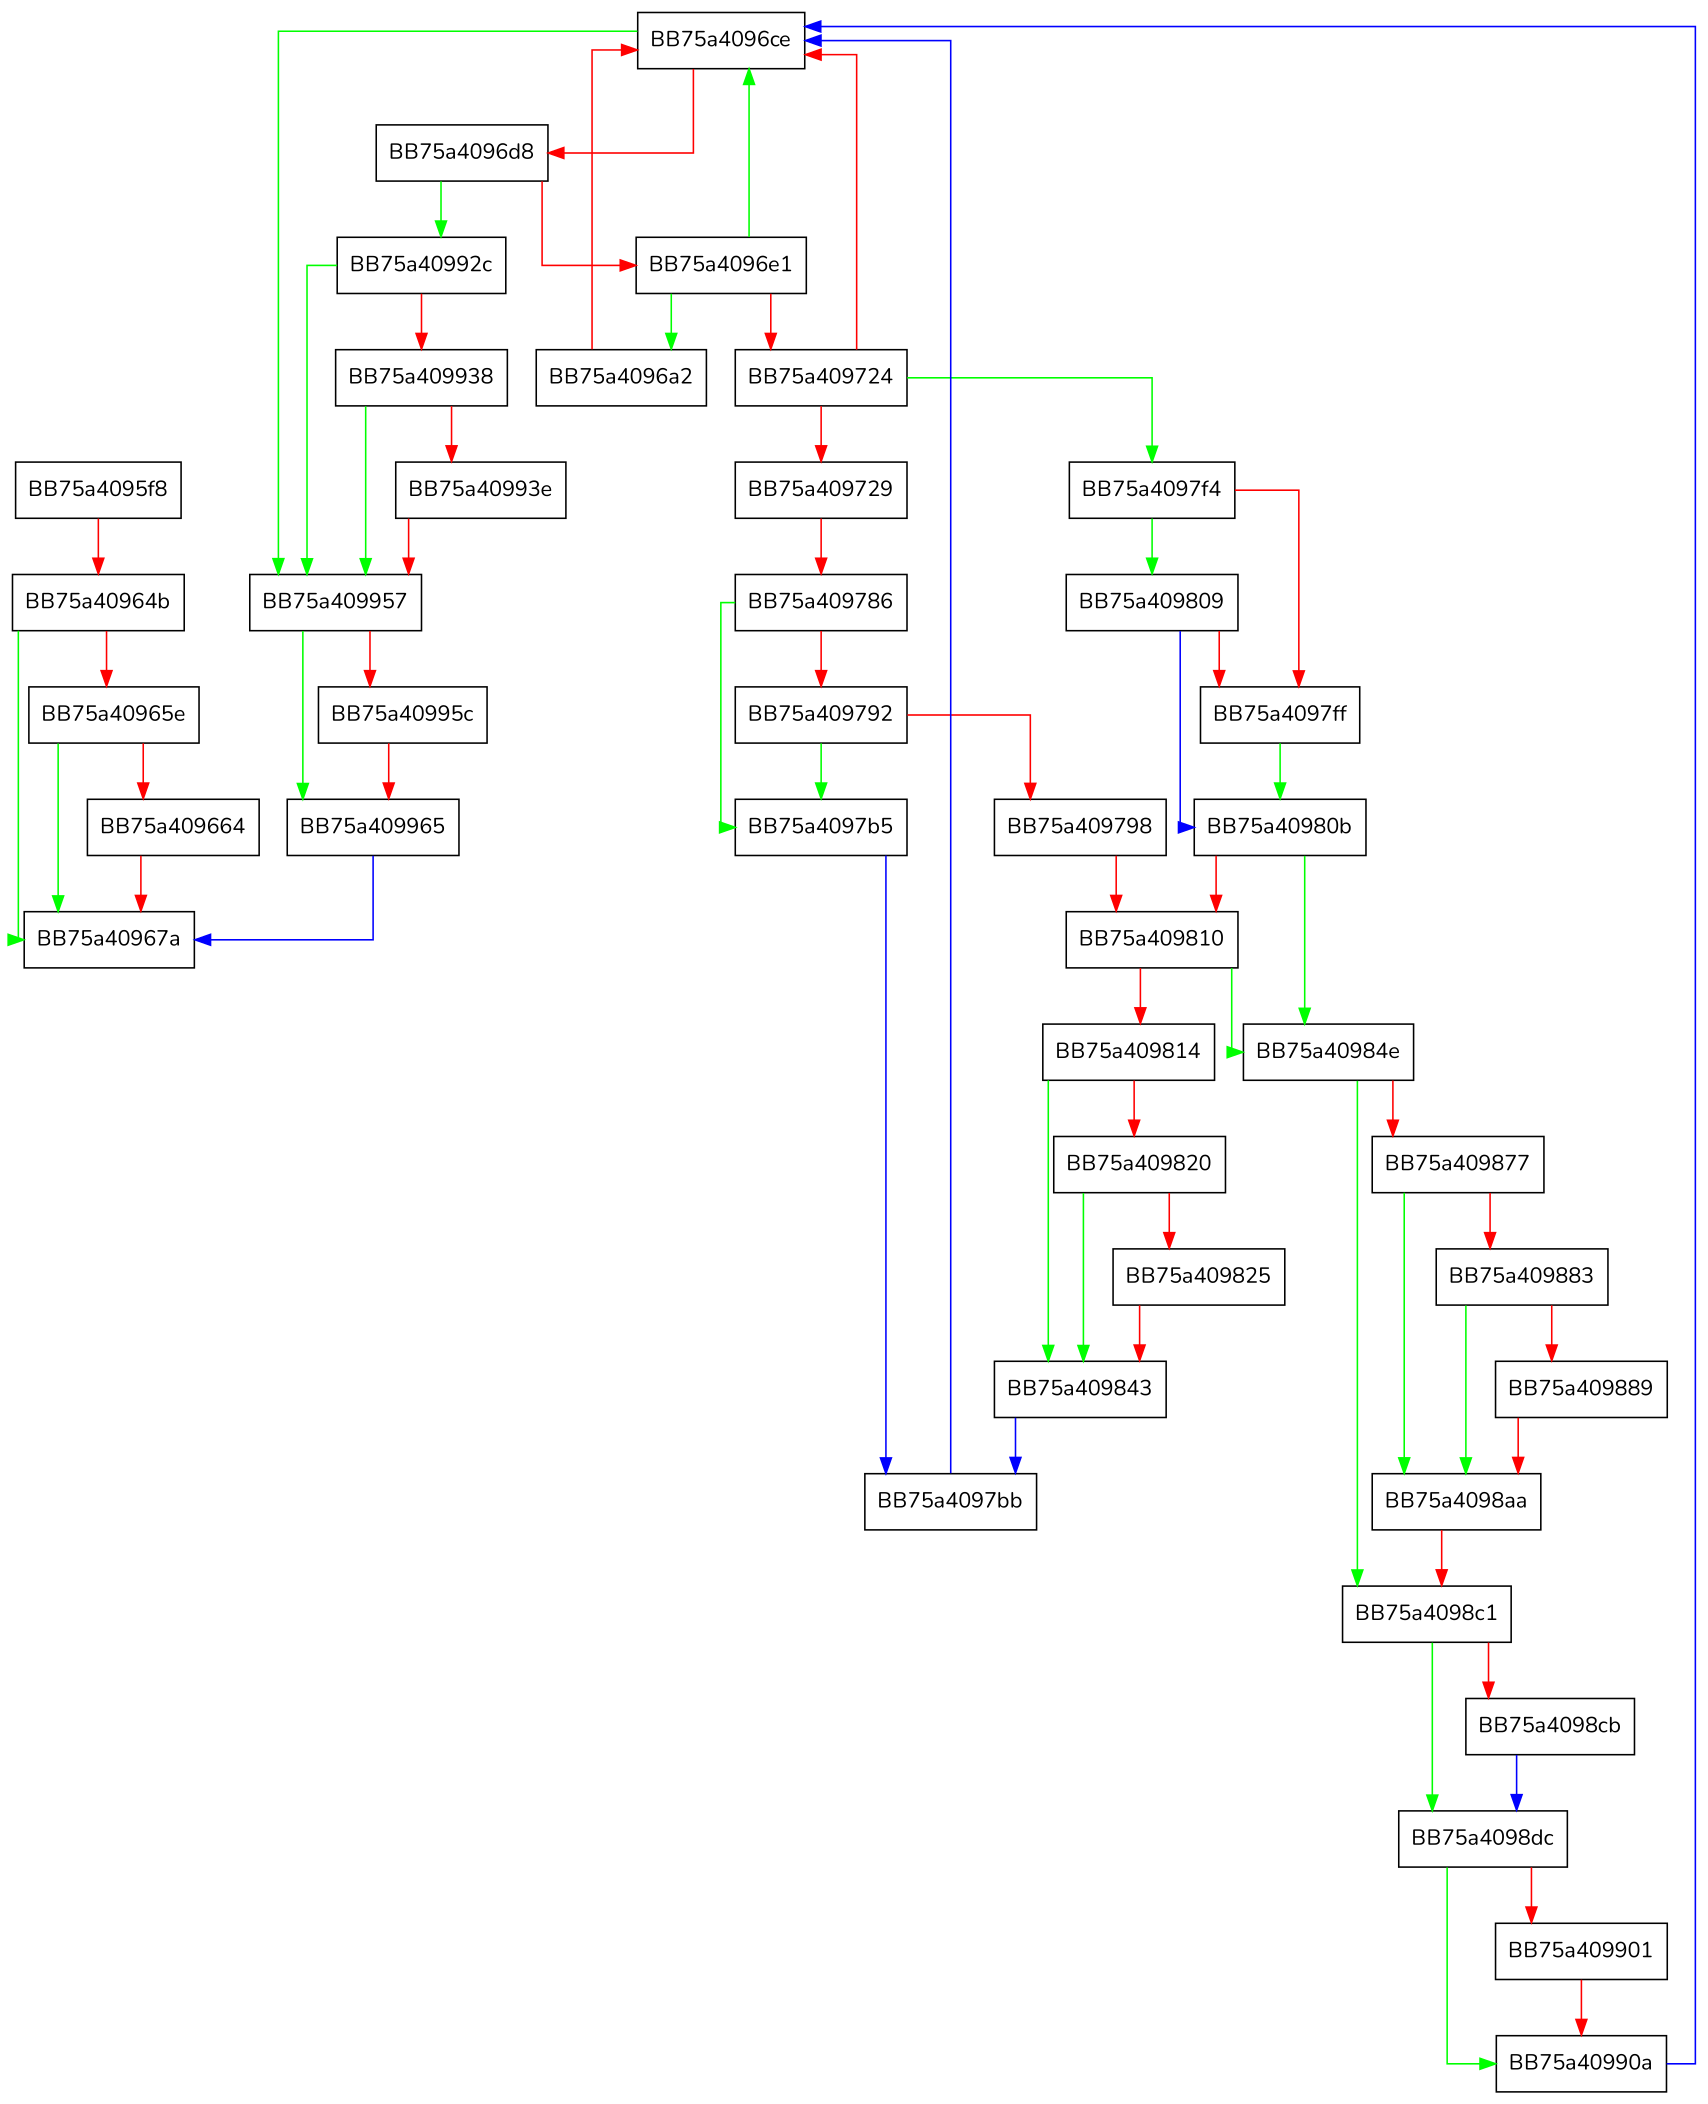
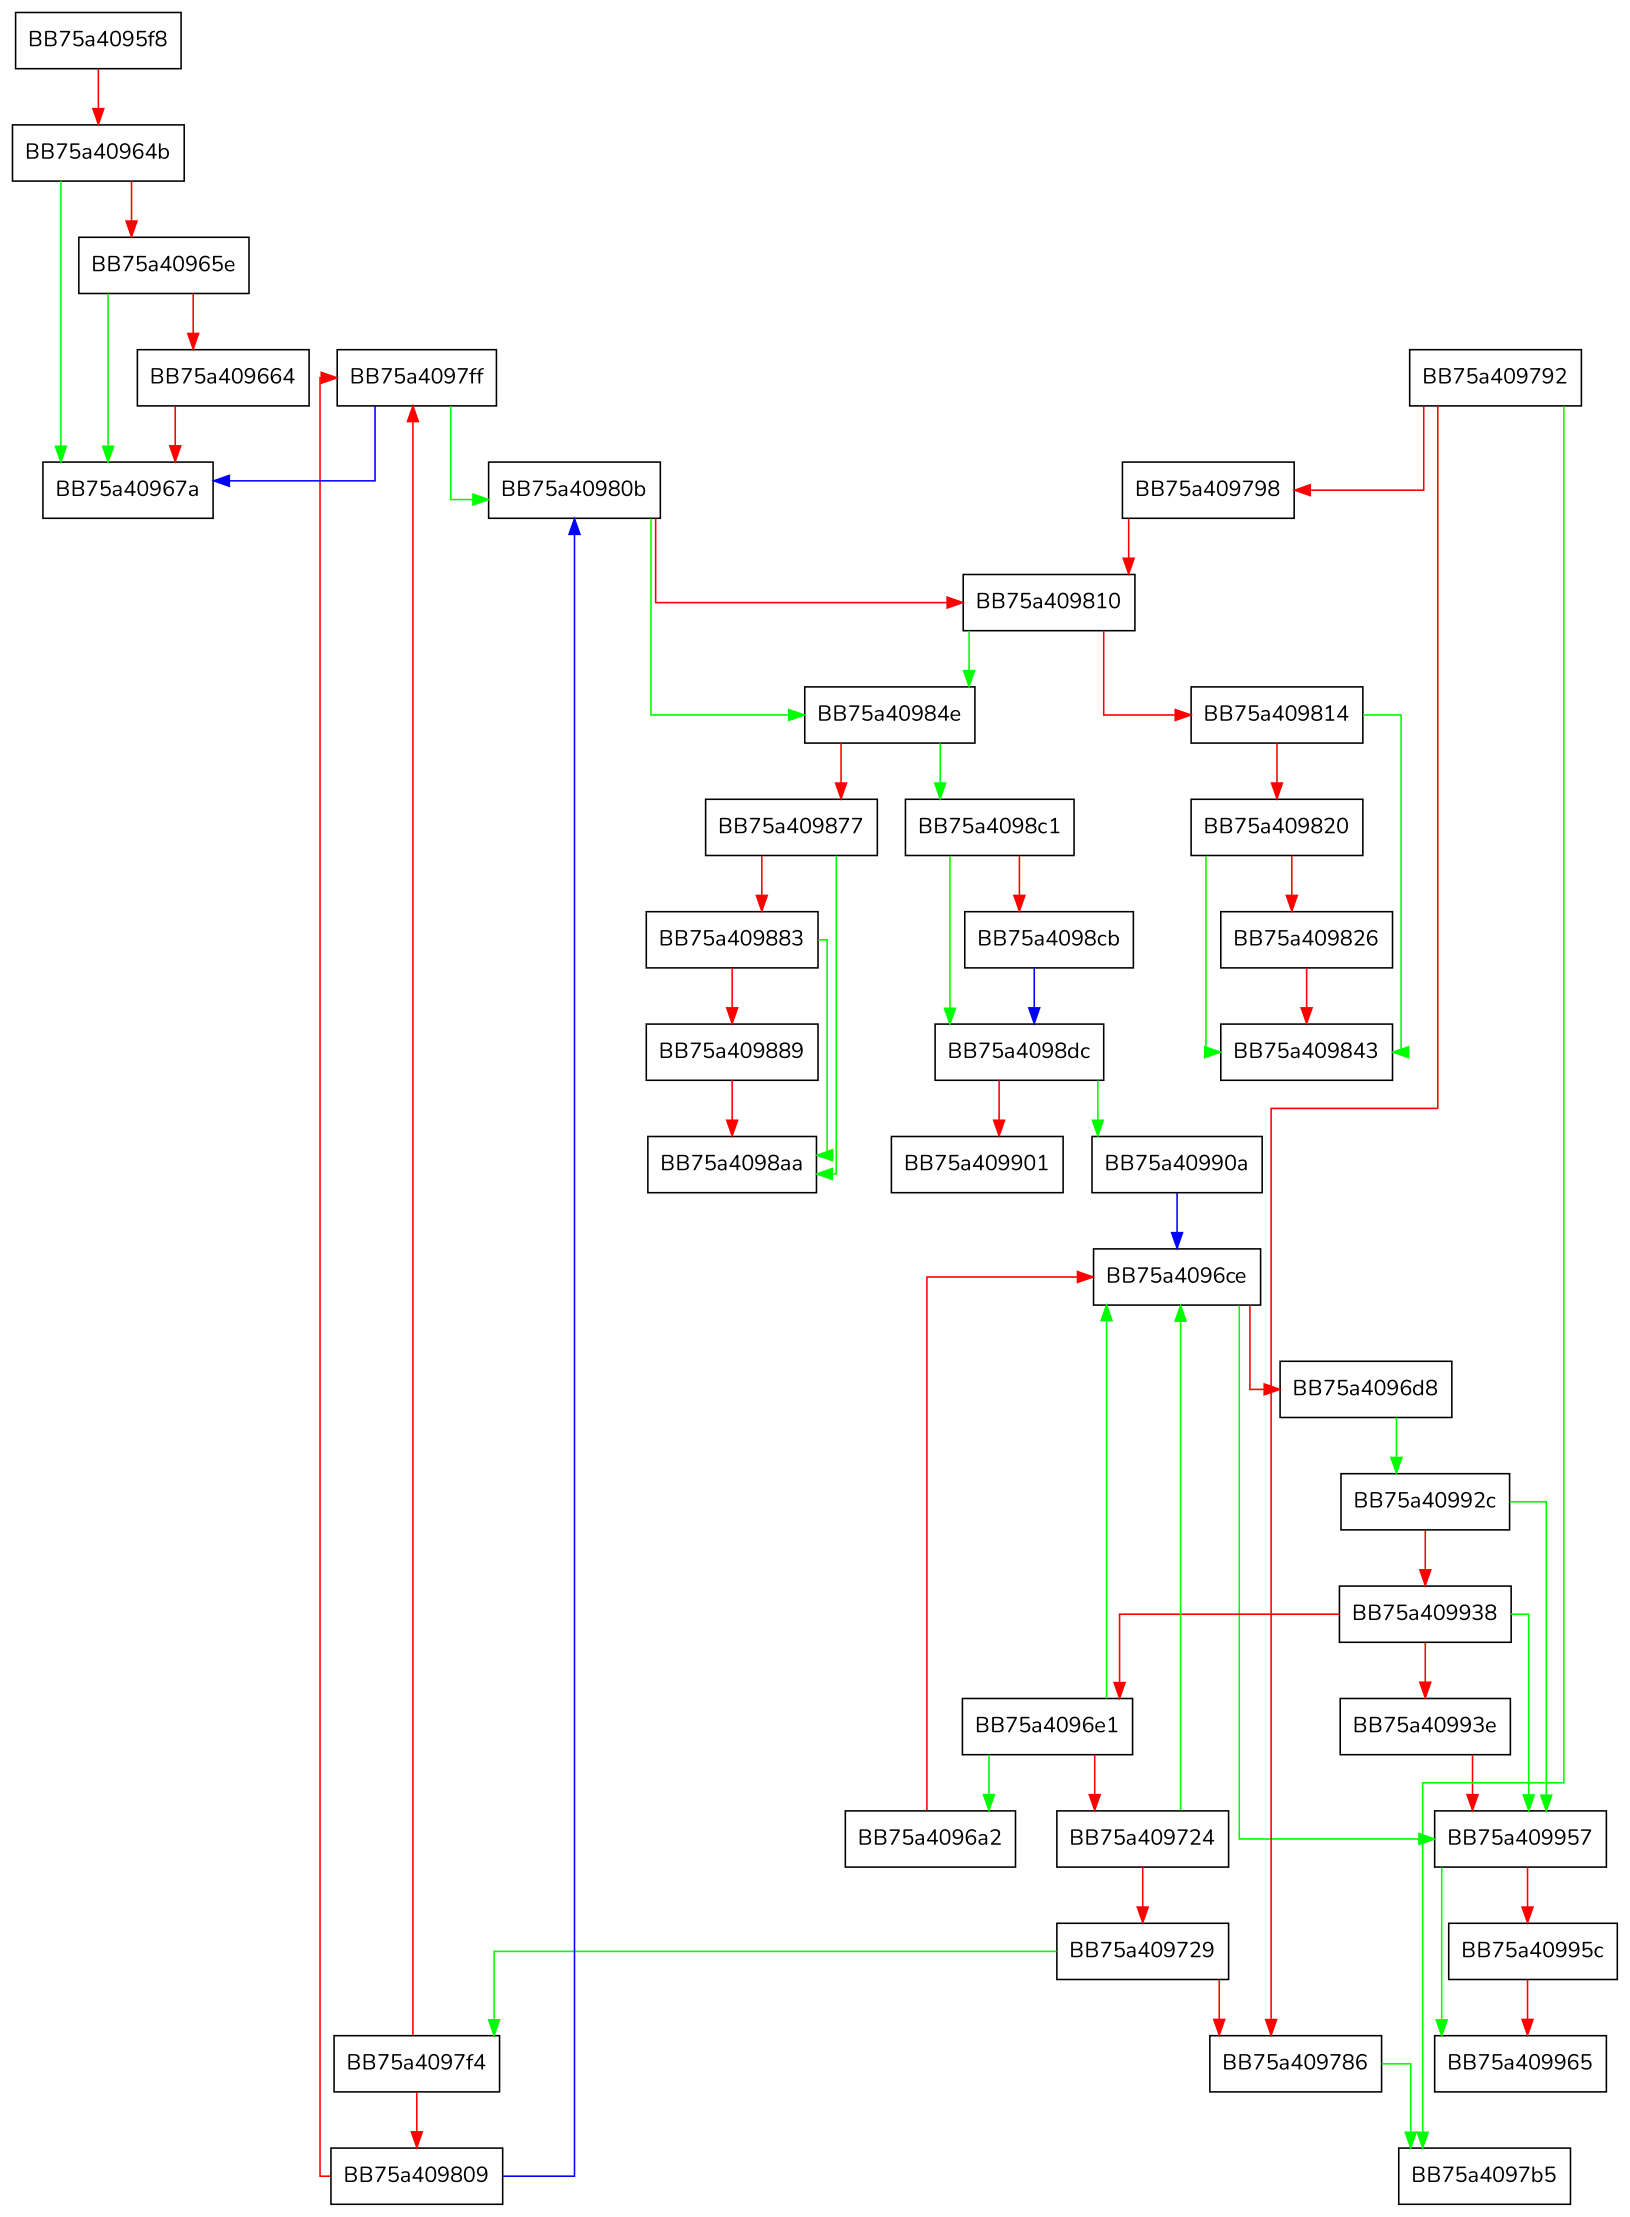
edge "BB75a409724" -> "BB75a4096ce": color red -> green
edge "BB75a4096d8" -> "BB75a4096e1": now "BB75a409938" -> "BB75a4096e1"
edge "BB75a409724" -> "BB75a4097f4": now "BB75a409729" -> "BB75a4097f4"
edge "BB75a4097f4" -> "BB75a409809": color green -> red
edge "BB75a409786" -> "BB75a409792": reversed
edge "BB75a409965" -> "BB75a40967a": now "BB75a4097ff" -> "BB75a40967a"
node "BB75a409825": label "BB75a409825" -> "BB75a409826"
node "BB75a4097bb": removed
edge "BB75a4098aa" -> "BB75a4098c1": removed
edge "BB75a409901" -> "BB75a40990a": removed
